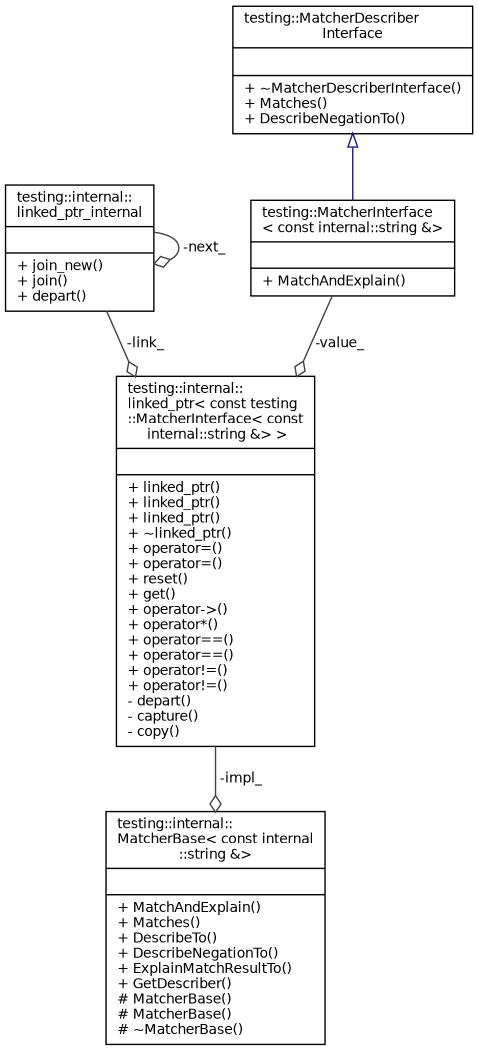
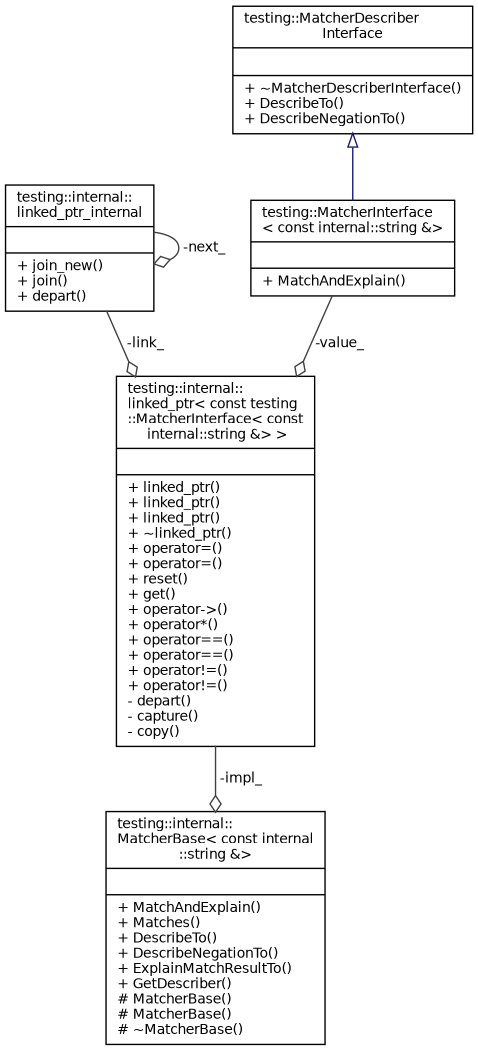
node "testing::MatcherDescriber": text "+ Matches()" -> "+ DescribeTo()"
